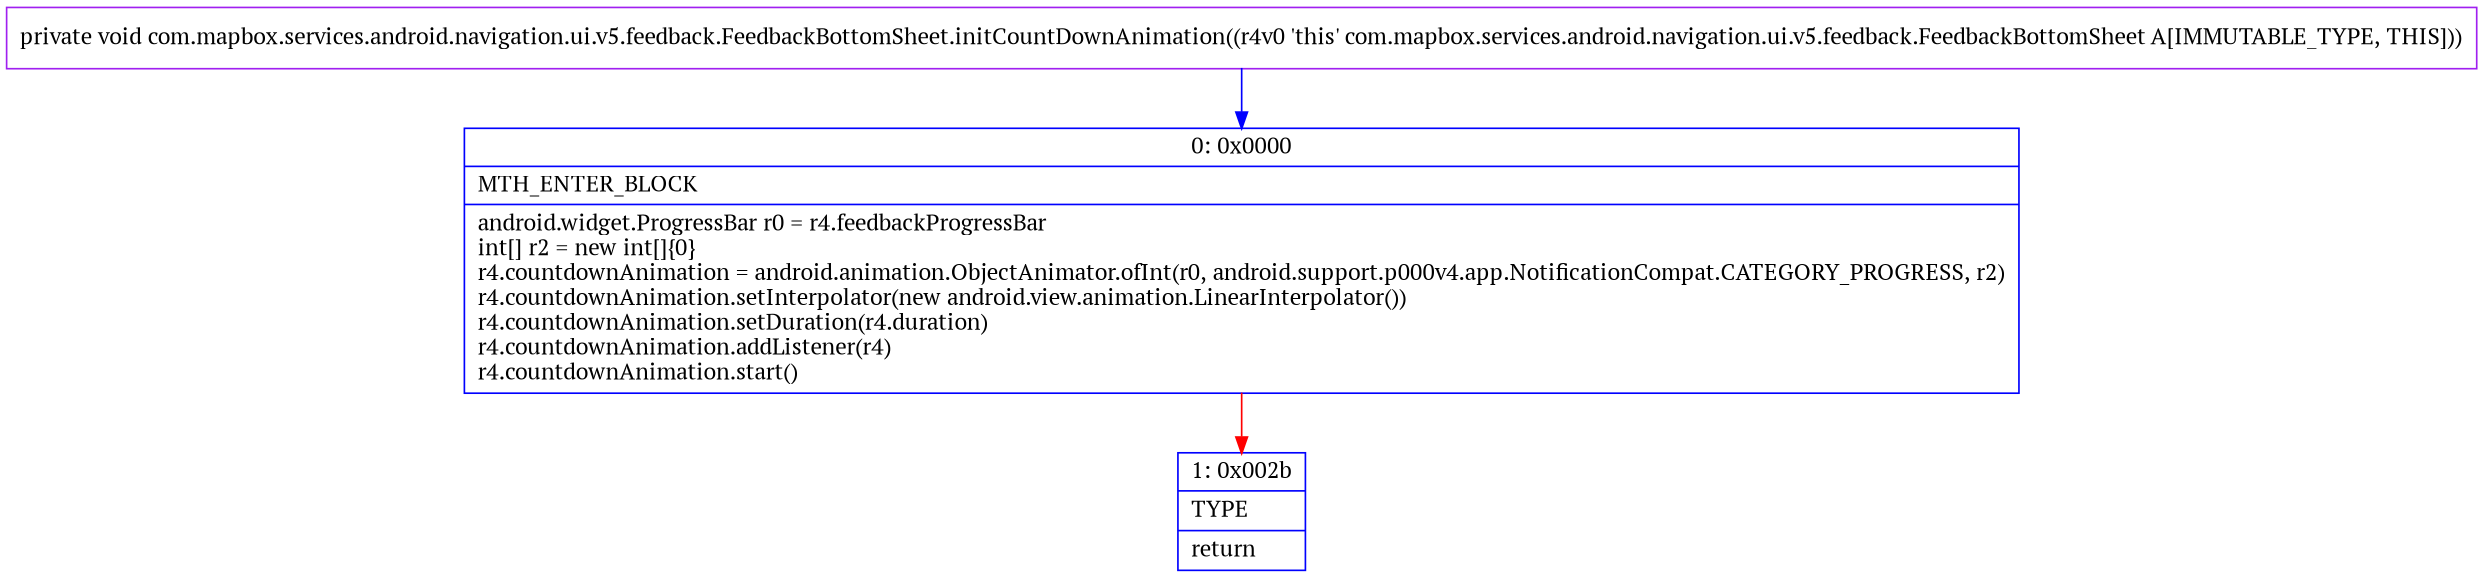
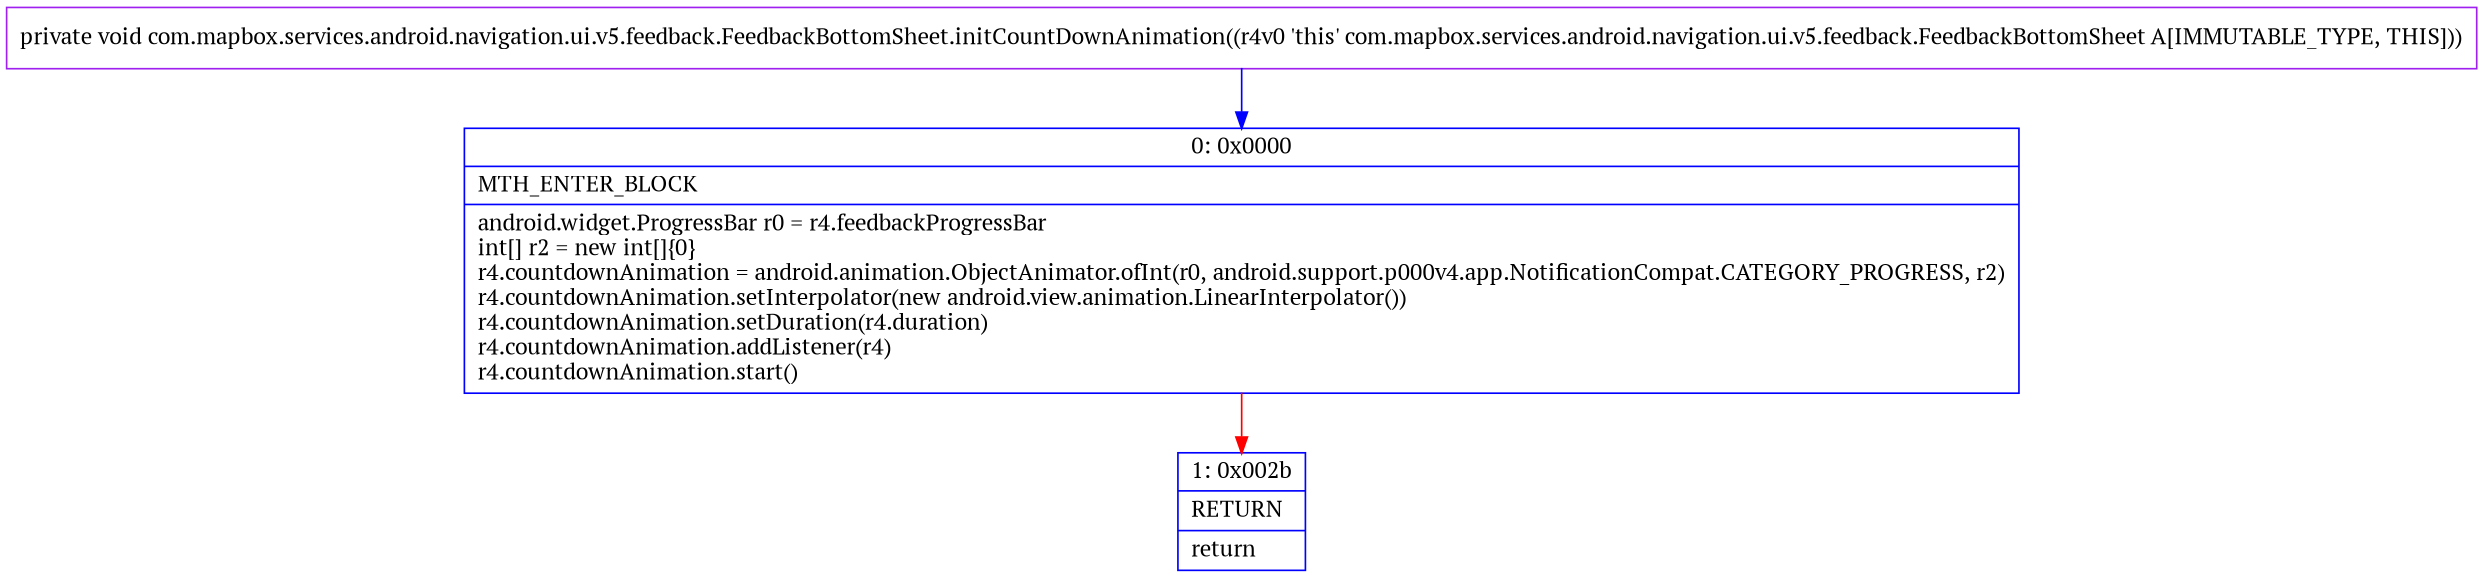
node "1: 0x002b": text "TYPE" -> "RETURN"
